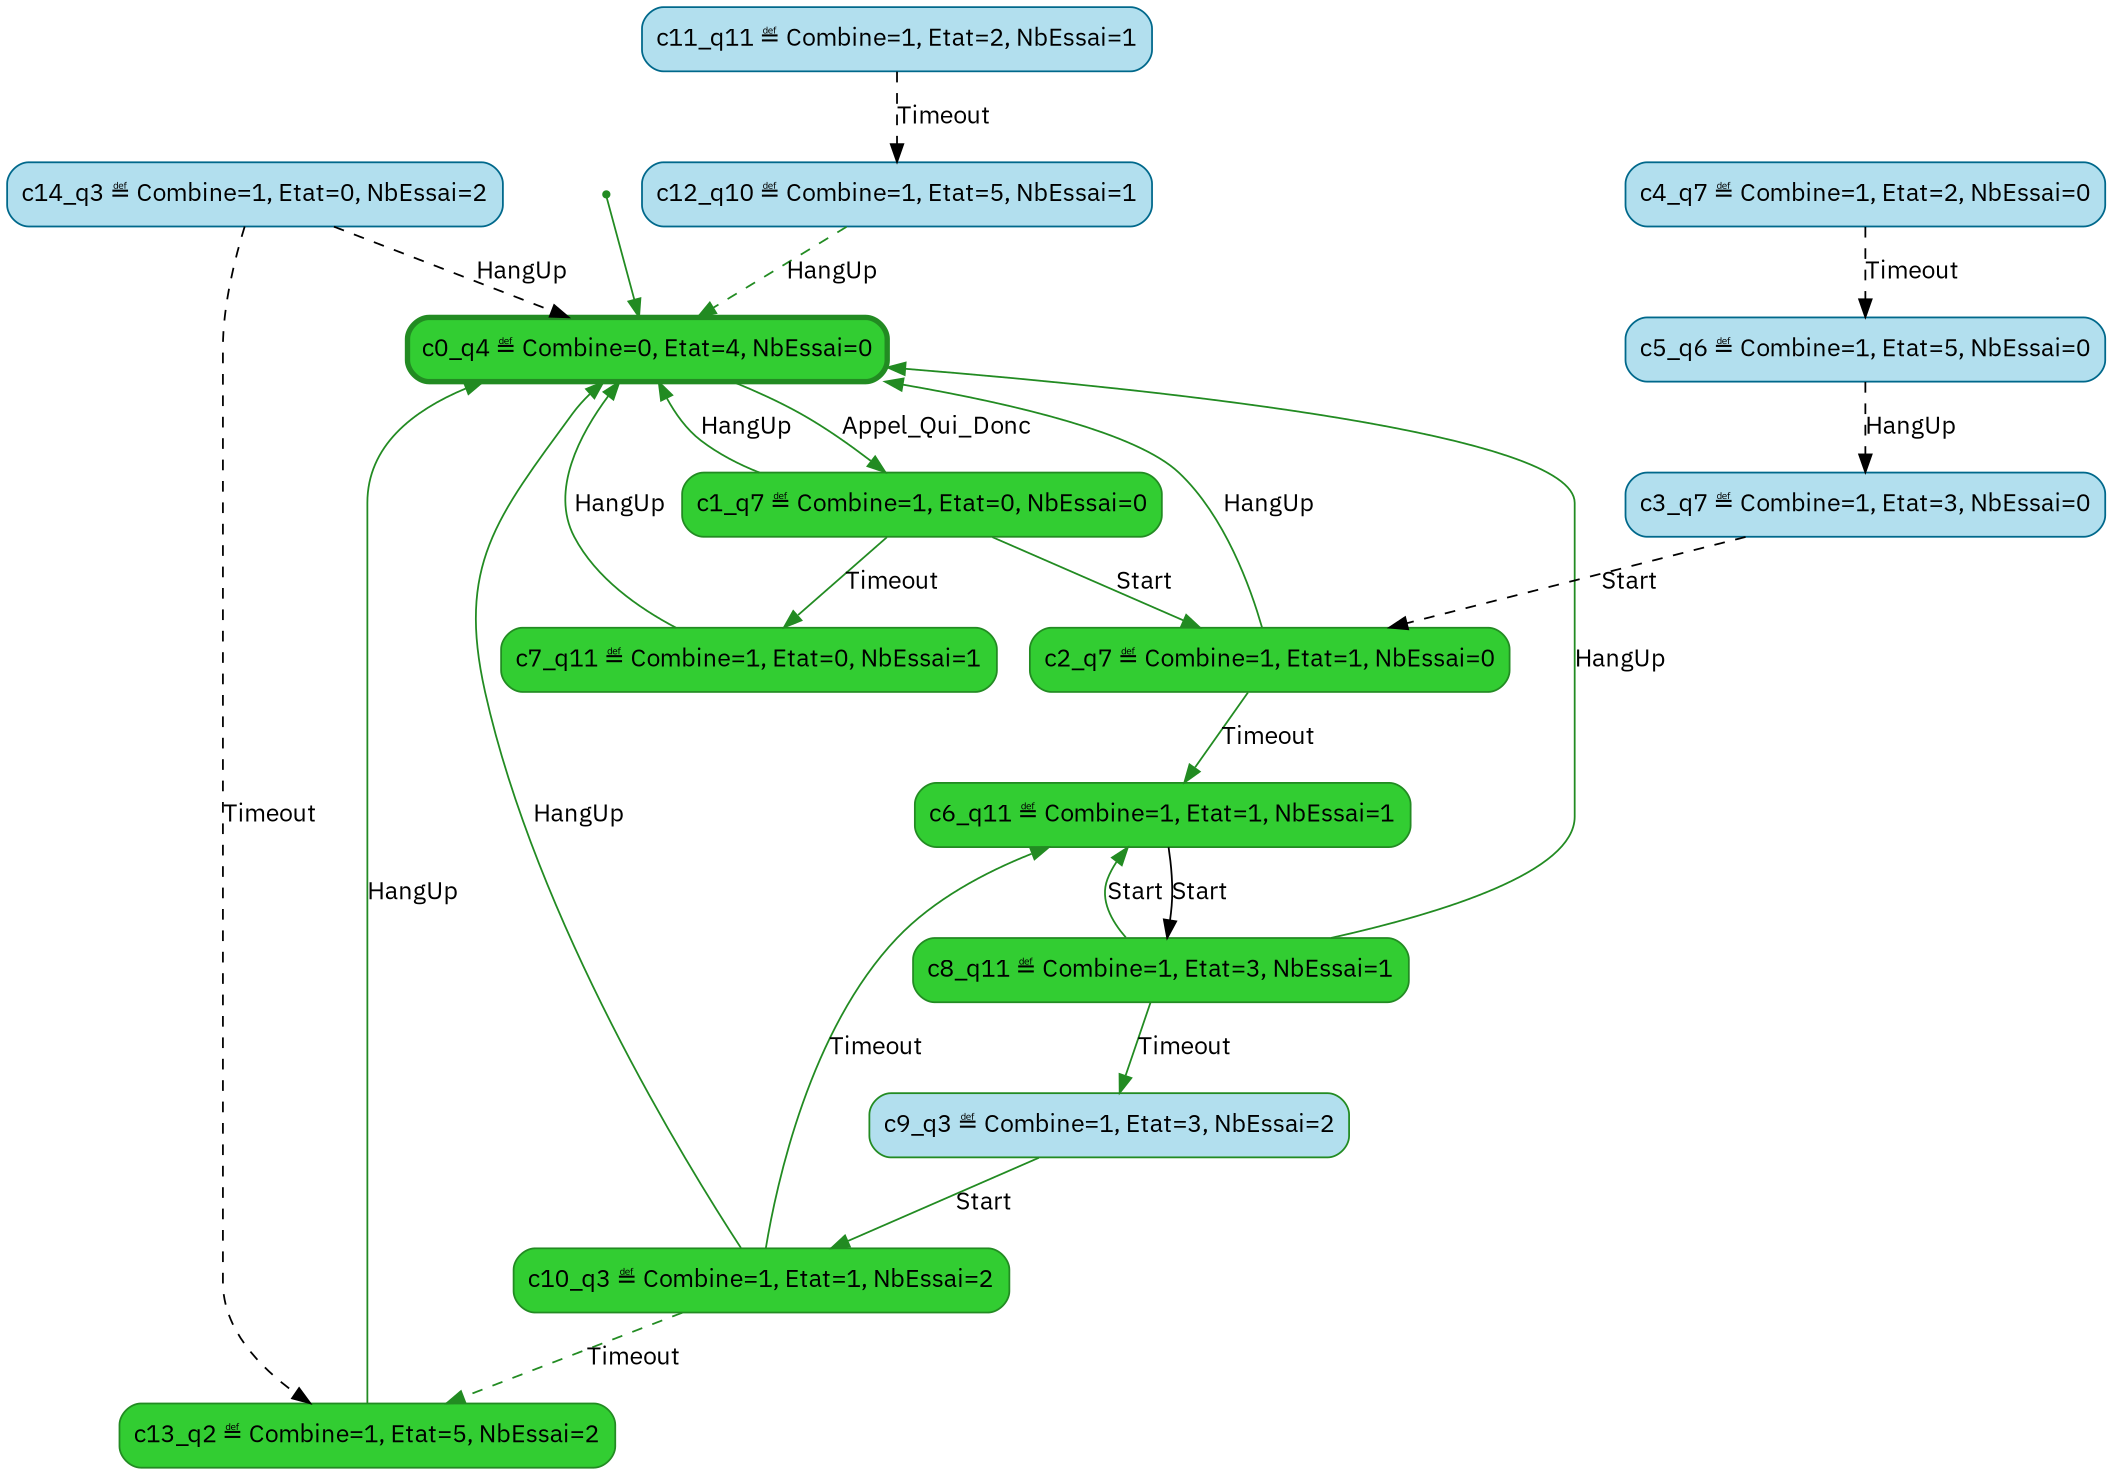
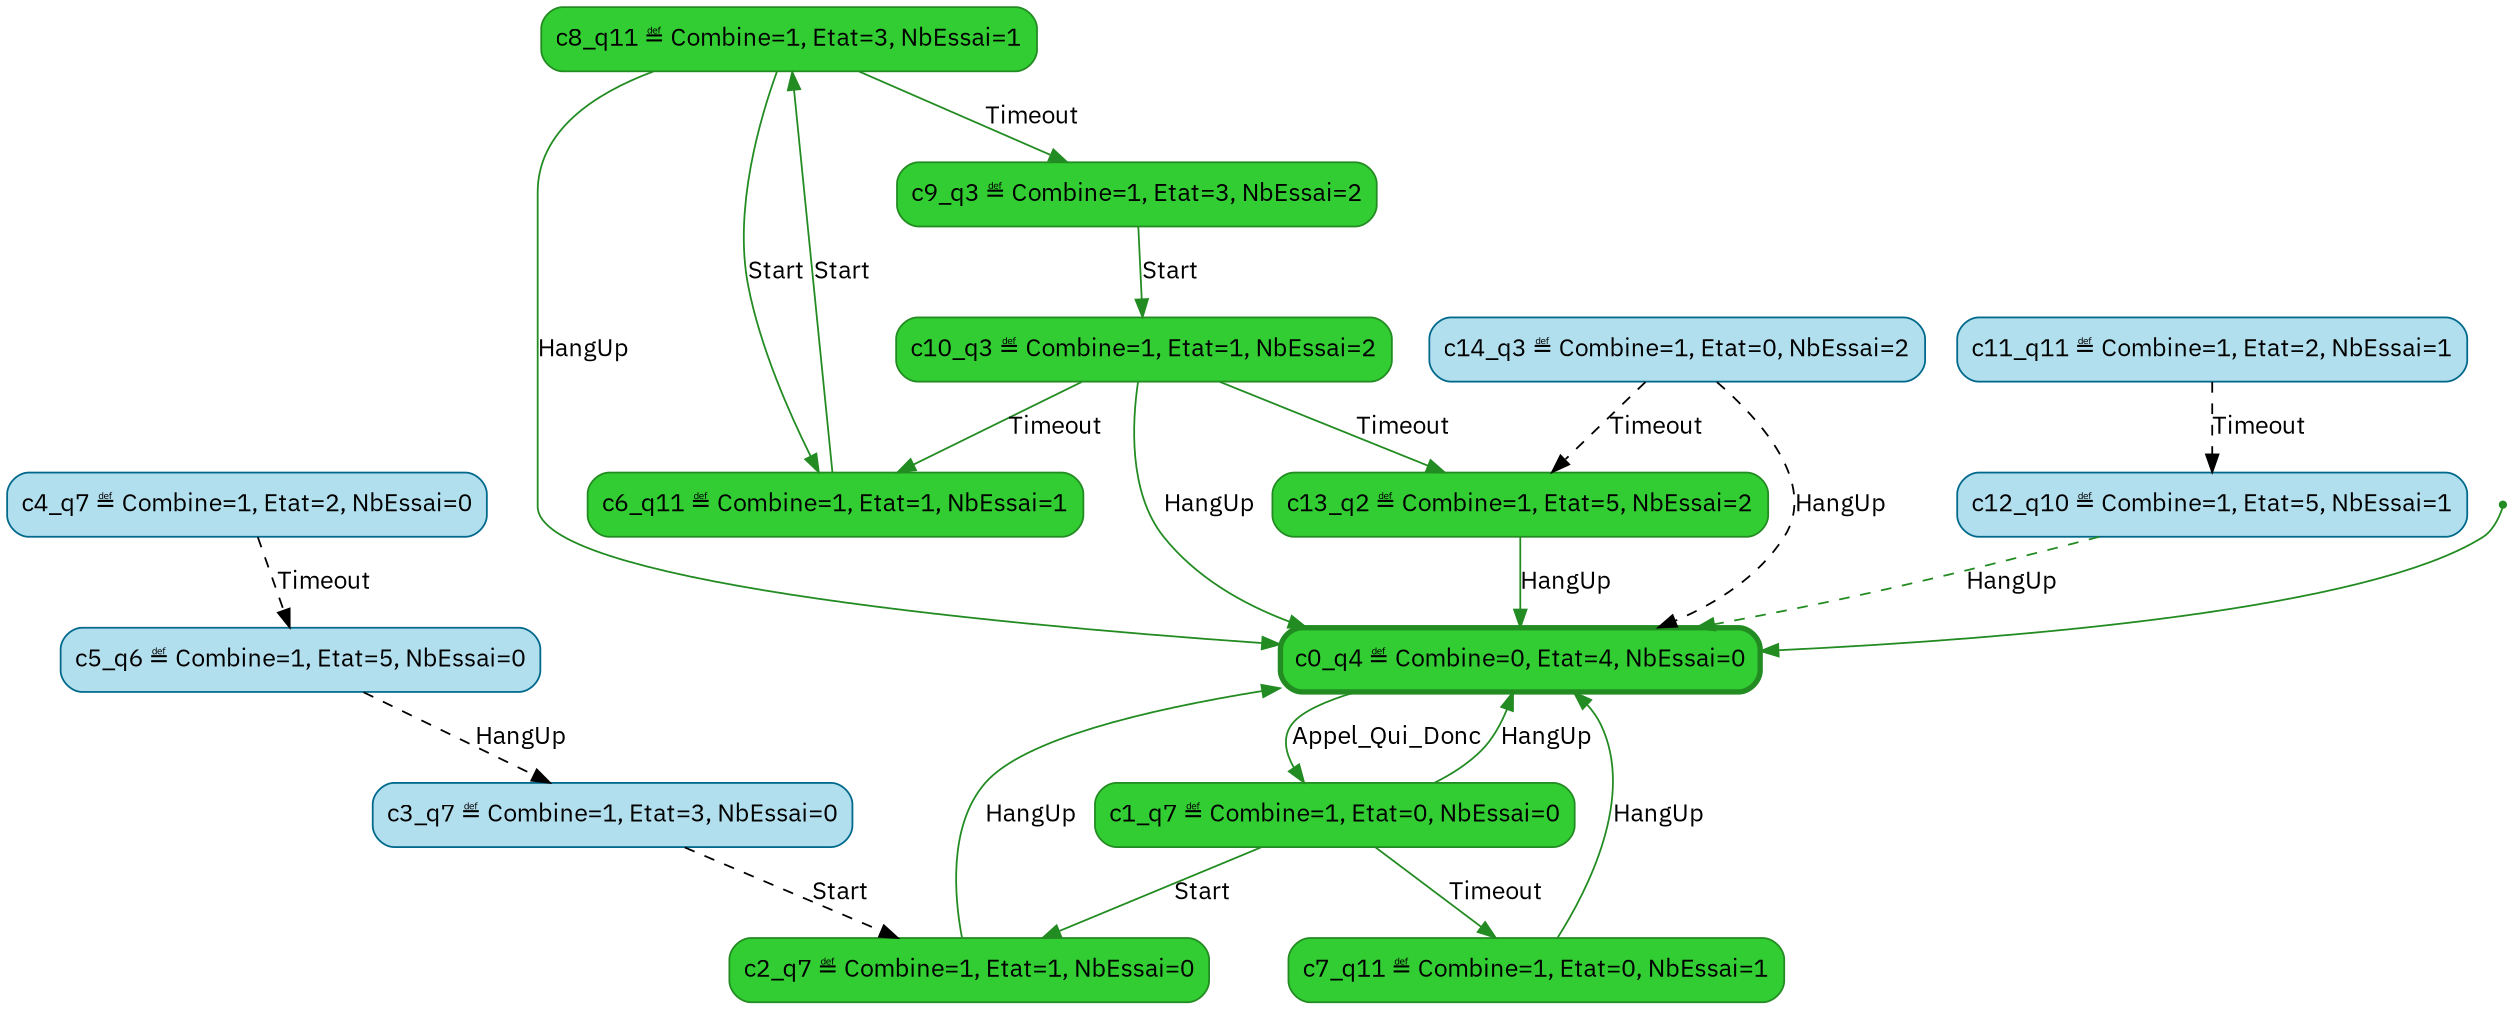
edge "c2_q7 ≝ Combine=1, Etat=1, NbEssai=0" -> "c6_q11 ≝ Combine=1, Etat=1, NbEssai=1": removed, label "Timeout"
edge "c6_q11 ≝ Combine=1, Etat=1, NbEssai=1" -> "c8_q11 ≝ Combine=1, Etat=3, NbEssai=1": color black -> forestgreen
node "c9_q3 ≝ Combine=1, Etat=3, NbEssai=2": fillcolor lightblue2 -> limegreen
edge "c10_q3 ≝ Combine=1, Etat=1, NbEssai=2" -> "c13_q2 ≝ Combine=1, Etat=5, NbEssai=2": style dashed -> solid
